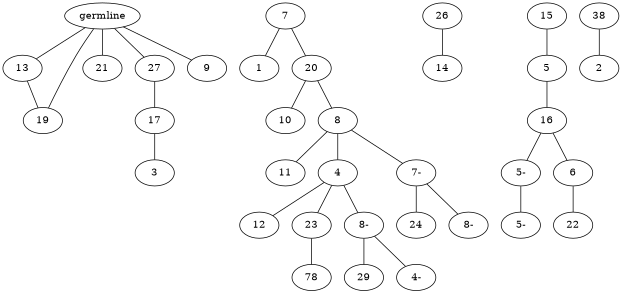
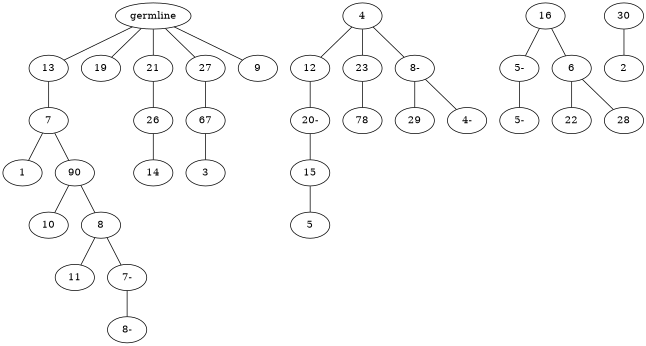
node "38": label "38" -> "30"
node "20": label "20" -> "90"
edge "13" -- "19": now "13" -- "7"
edge "21" -- "26": added
edge "5" -- "16": removed
node "17": label "17" -> "67"
node "20-": added
node "28": added
edge "8" -- "4": removed
node "24": removed
